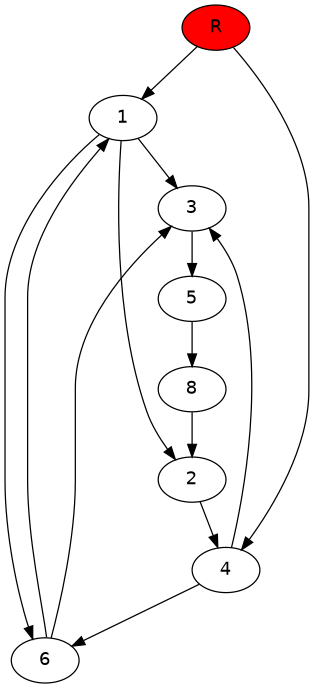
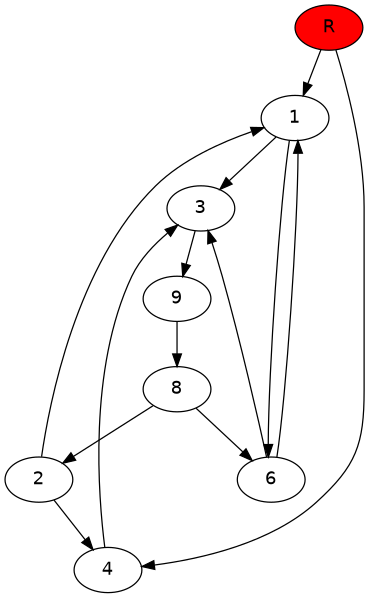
edge "1" -> "2": reversed
node "5": label "5" -> "9"
edge "4" -> "6": now "8" -> "6"
